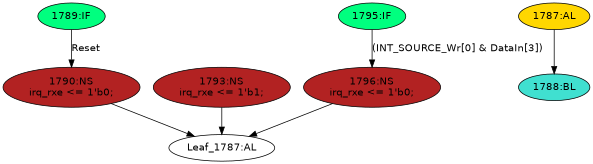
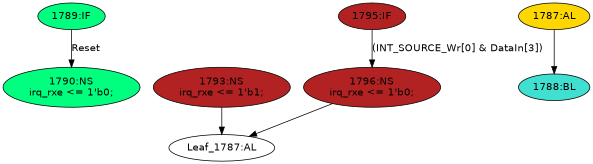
node "1795:IF": fillcolor springgreen -> firebrick
node "1790:NS irq_rxe <= 1'b0;": fillcolor firebrick -> springgreen
edge "1790:NS irq_rxe <= 1'b0;" -> "Leaf_1787:AL": removed
